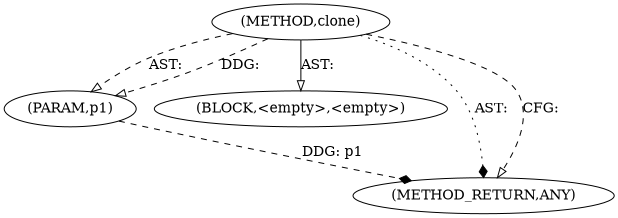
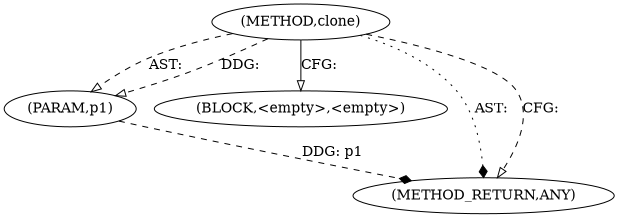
edge "(METHOD,clone)" -> "(BLOCK,<empty>,<empty>)": label "AST: " -> "CFG: "
